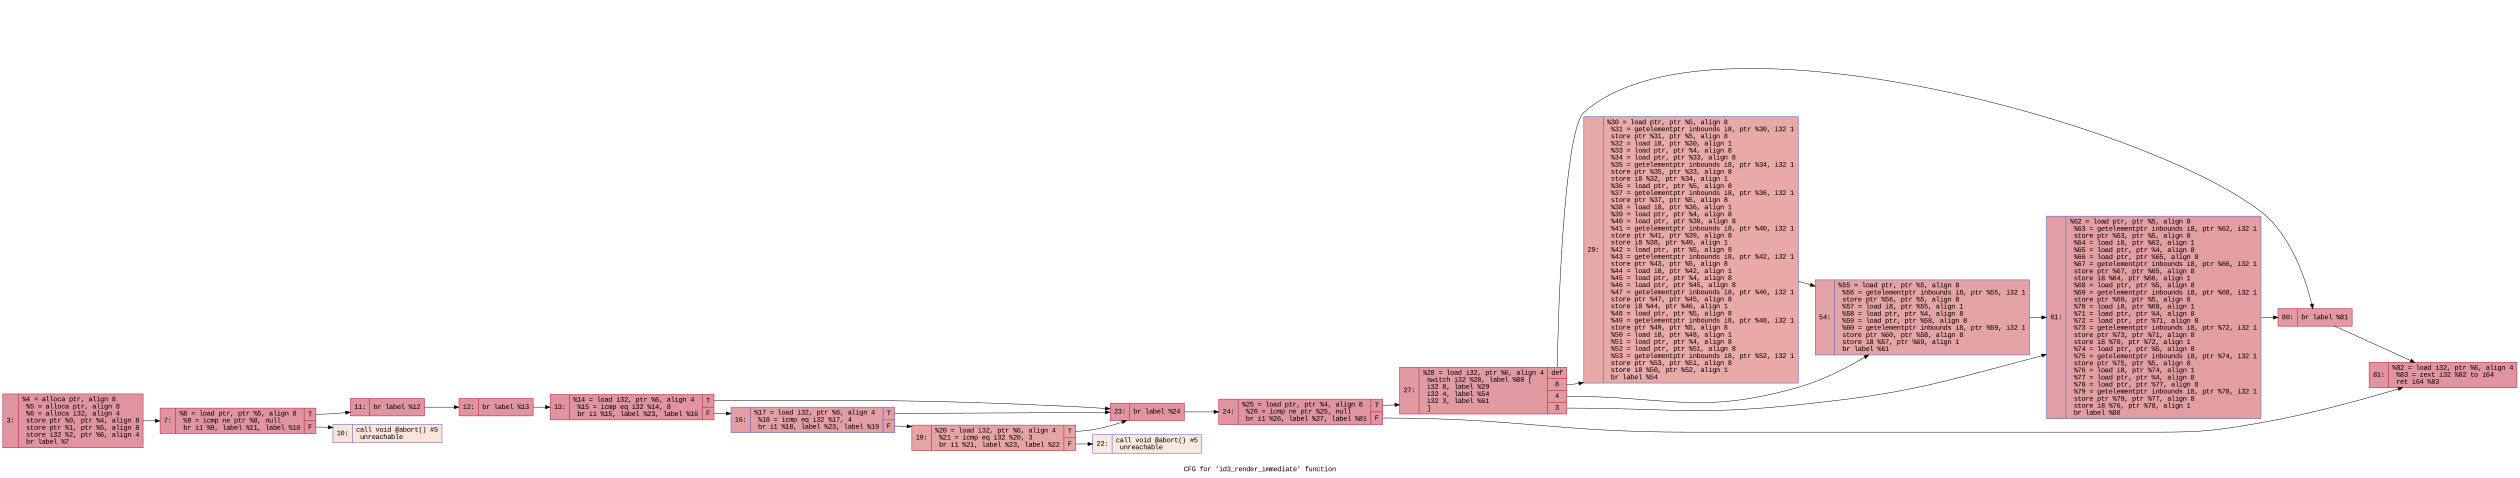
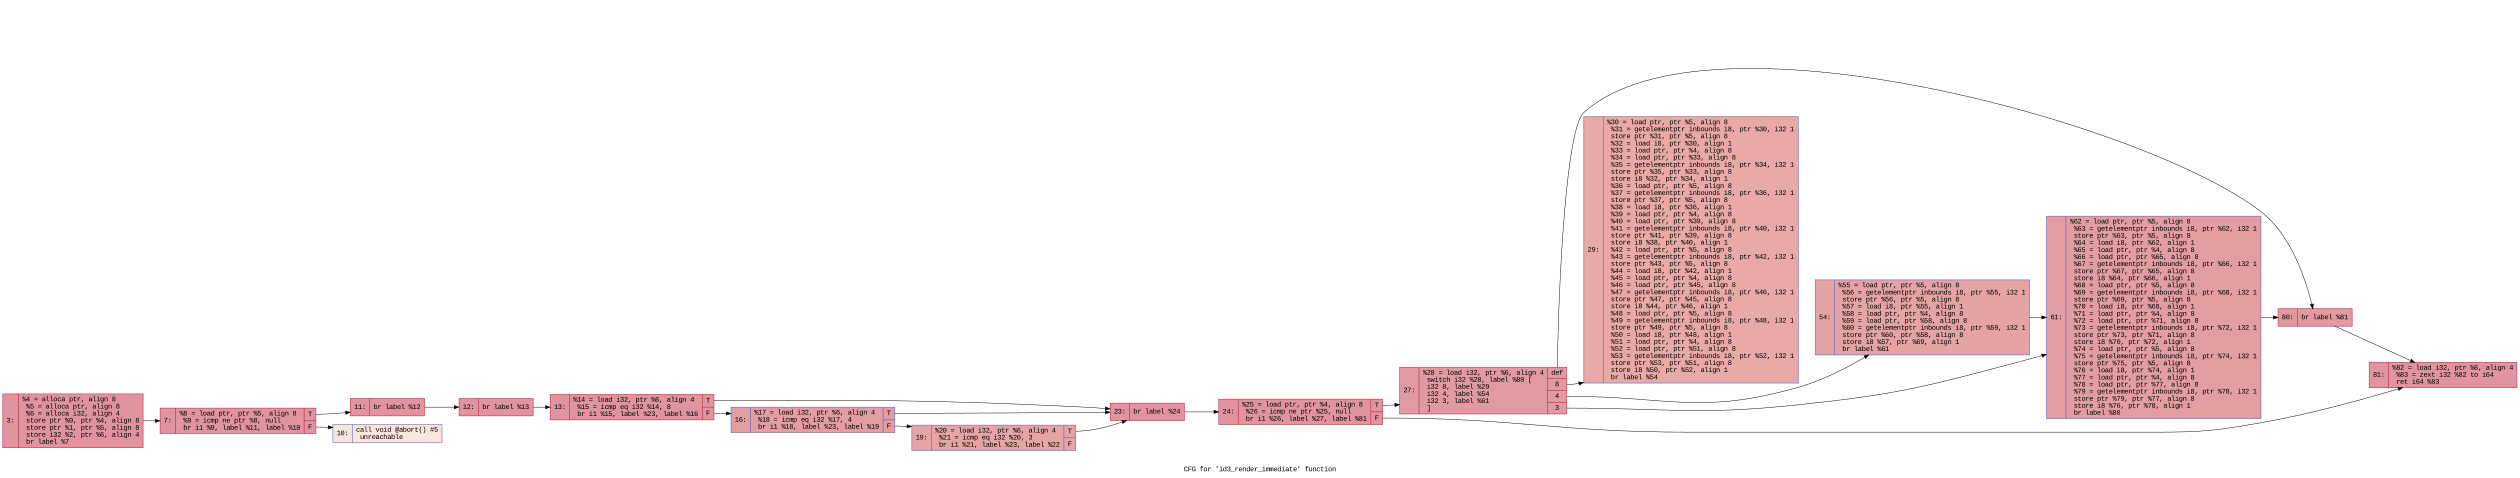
edge "29:" -> "54:": removed
node "19:": color #b70d28ff -> #3d50c3ff
node "22:": removed
